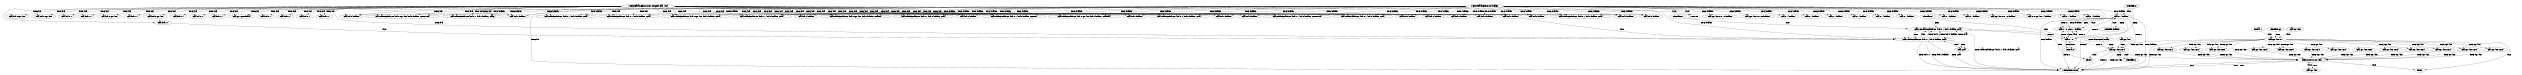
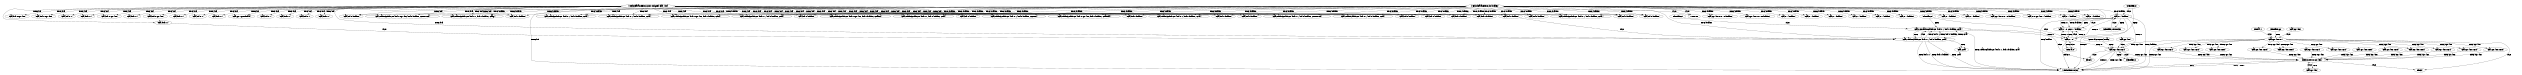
node "(Identifier,buf_len)": label "(Identifier,buf_len)" -> "(Identifier,return_len)"
edge "(Call,&val)" -> "(Call,read_u64_leb128 (buf + 1, buf + buf_len, &val))": removed, label "AST:"
edge "(Call,op->len = 1)" -> "(Return,return op->len;)": removed, label "DDG: op->len"
